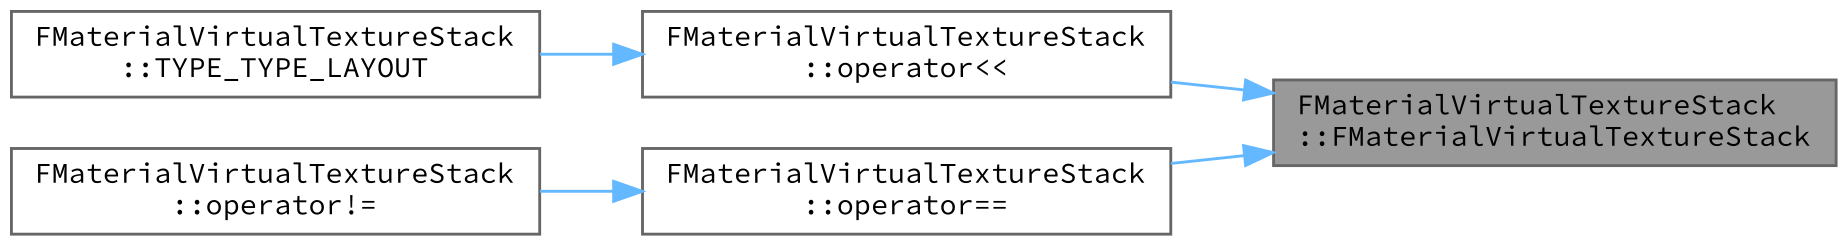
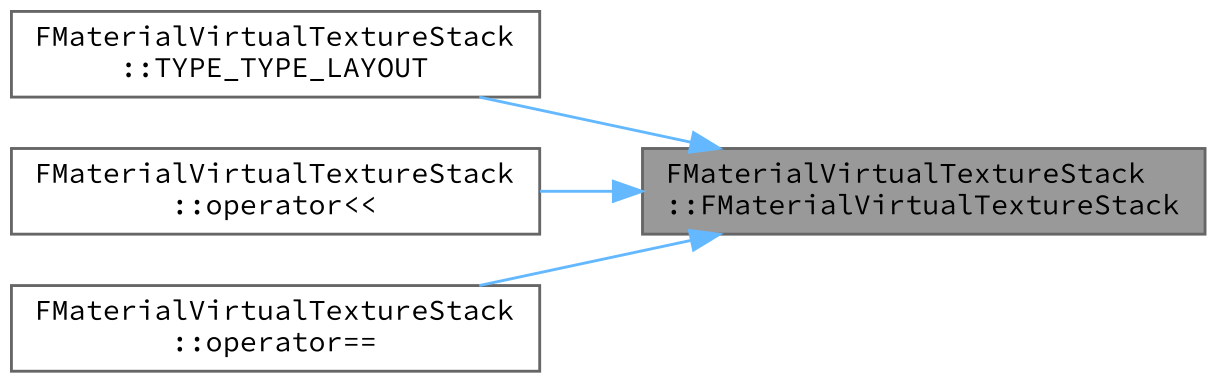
edge "FMaterialVirtualTextureStack ::TYPE_TYPE_LAYOUT" -> "FMaterialVirtualTextureStack ::operator<<": now "FMaterialVirtualTextureStack ::TYPE_TYPE_LAYOUT" -> "FMaterialVirtualTextureStack ::FMaterialVirtualTextureStack"
node "FMaterialVirtualTextureStack ::operator!=": removed
